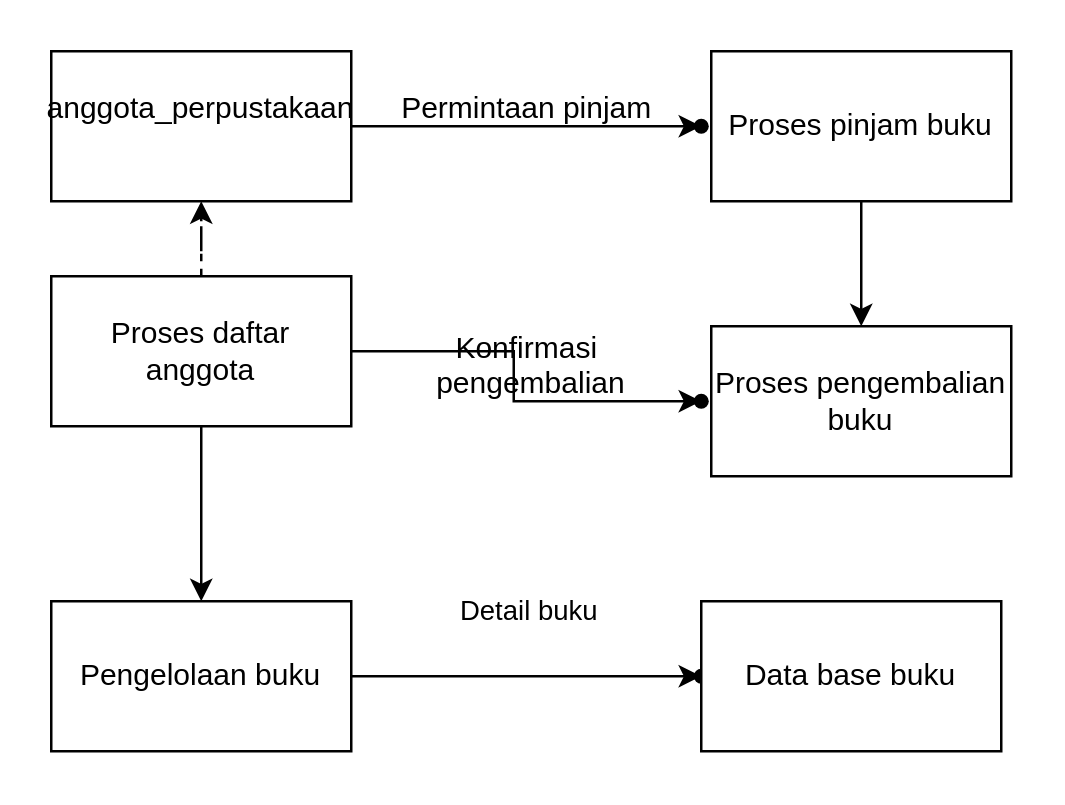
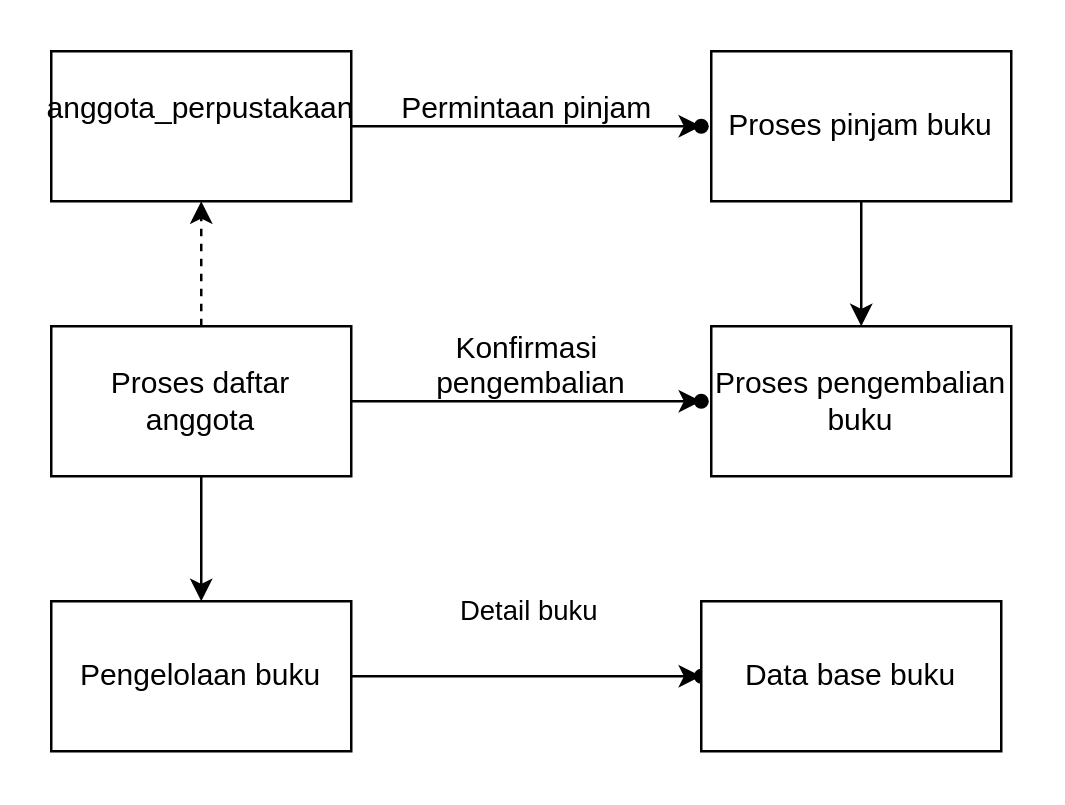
node "Proses daftar anggota": moved (201, 351) -> (201, 401)
